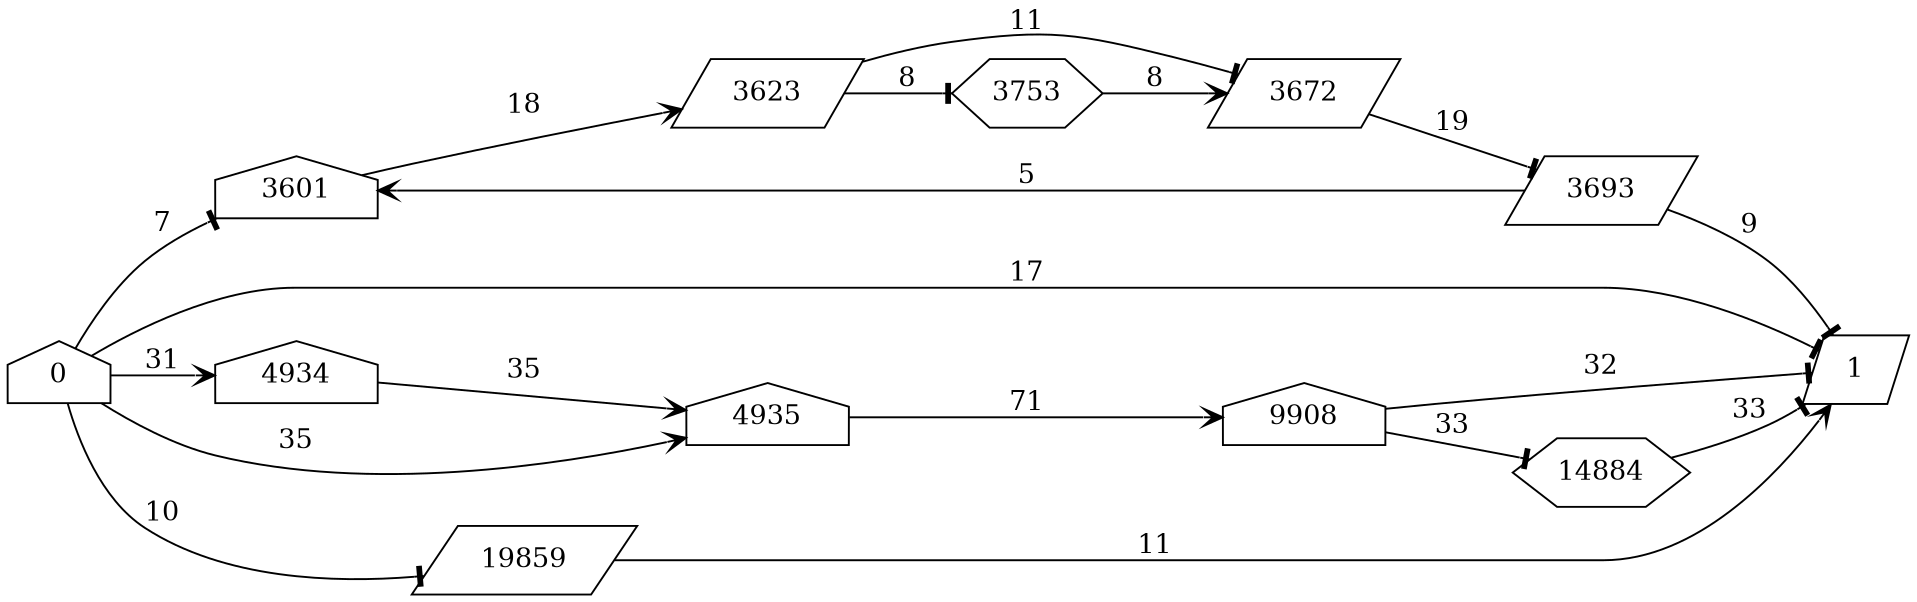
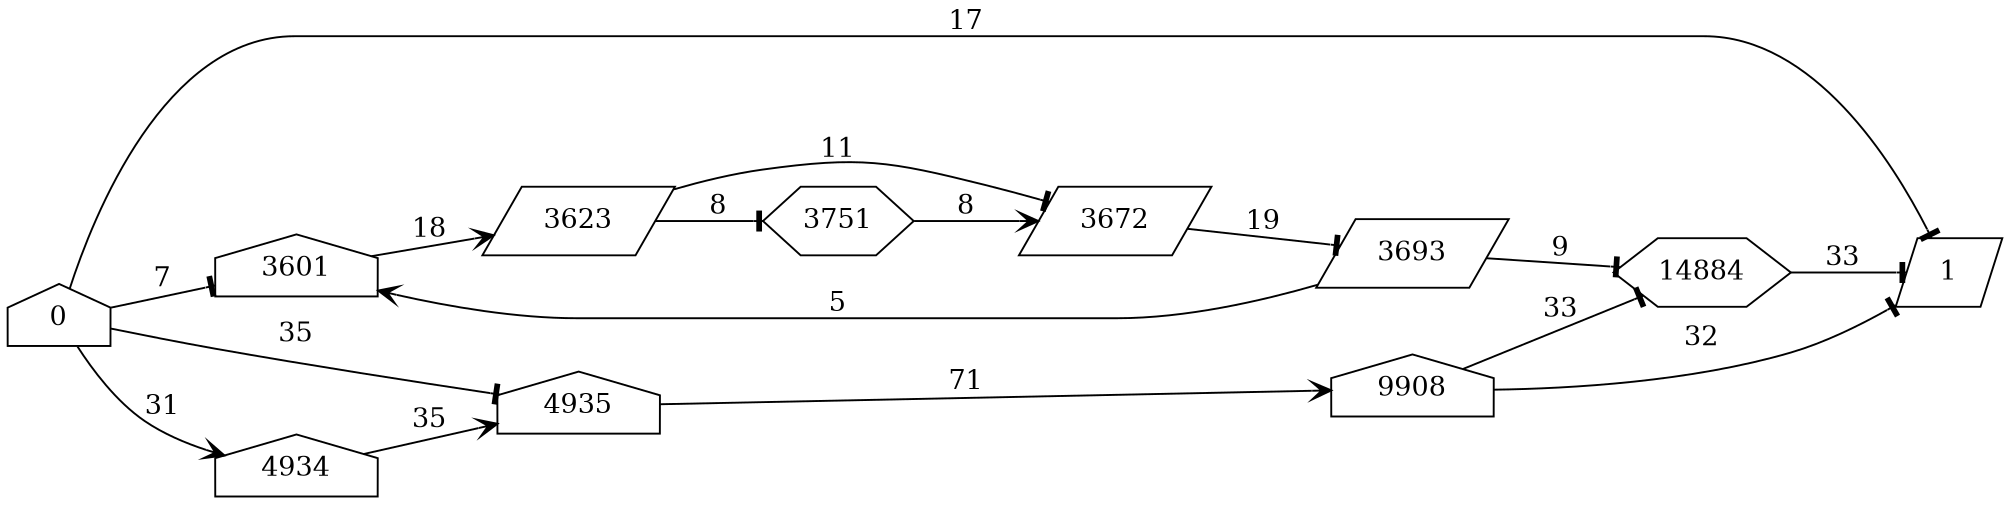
node "3753": label "3753" -> "3751"
edge "3693" -> "1": now "3693" -> "14884"
edge "0" -> "4935": arrowhead vee -> tee
node "19859": removed
